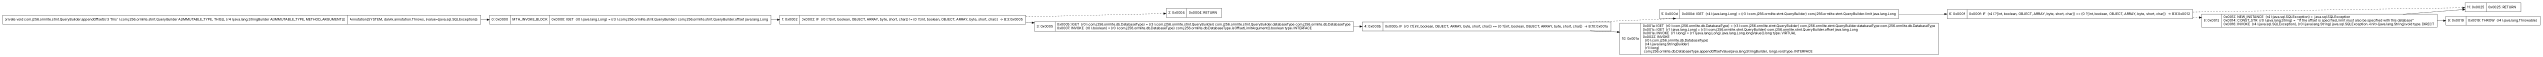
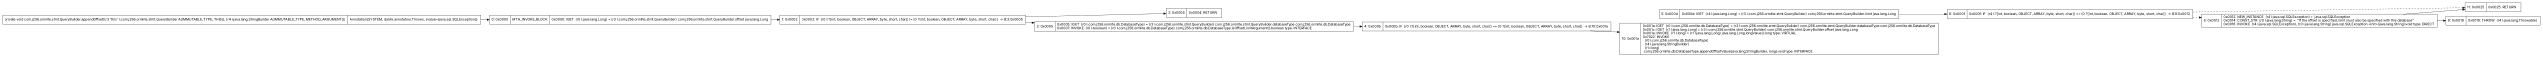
edge "1: 0x0002" -> "2: 0x0004": style dashed -> solid
edge "4: 0x000b" -> "5: 0x000d": removed
node "10: 0x001a": text "0x0022: INVOKE" -> "0x7022: INVOKE"
